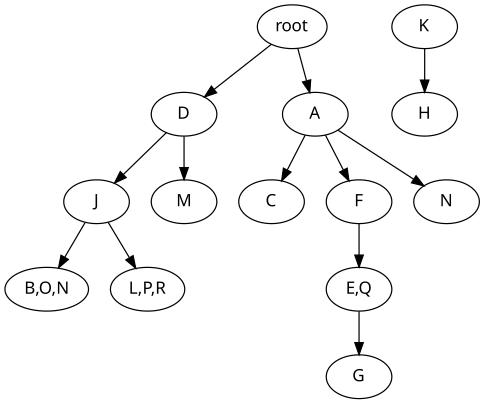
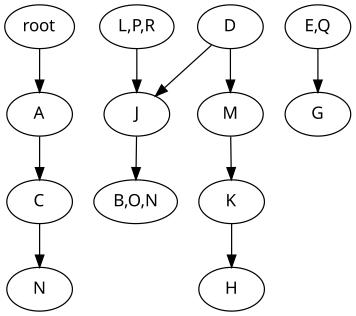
edge "root" -> "D": removed
edge "M" -> "K": added
edge "A" -> "N": now "C" -> "N"
node "F": removed
edge "J" -> "L,P,R": reversed
